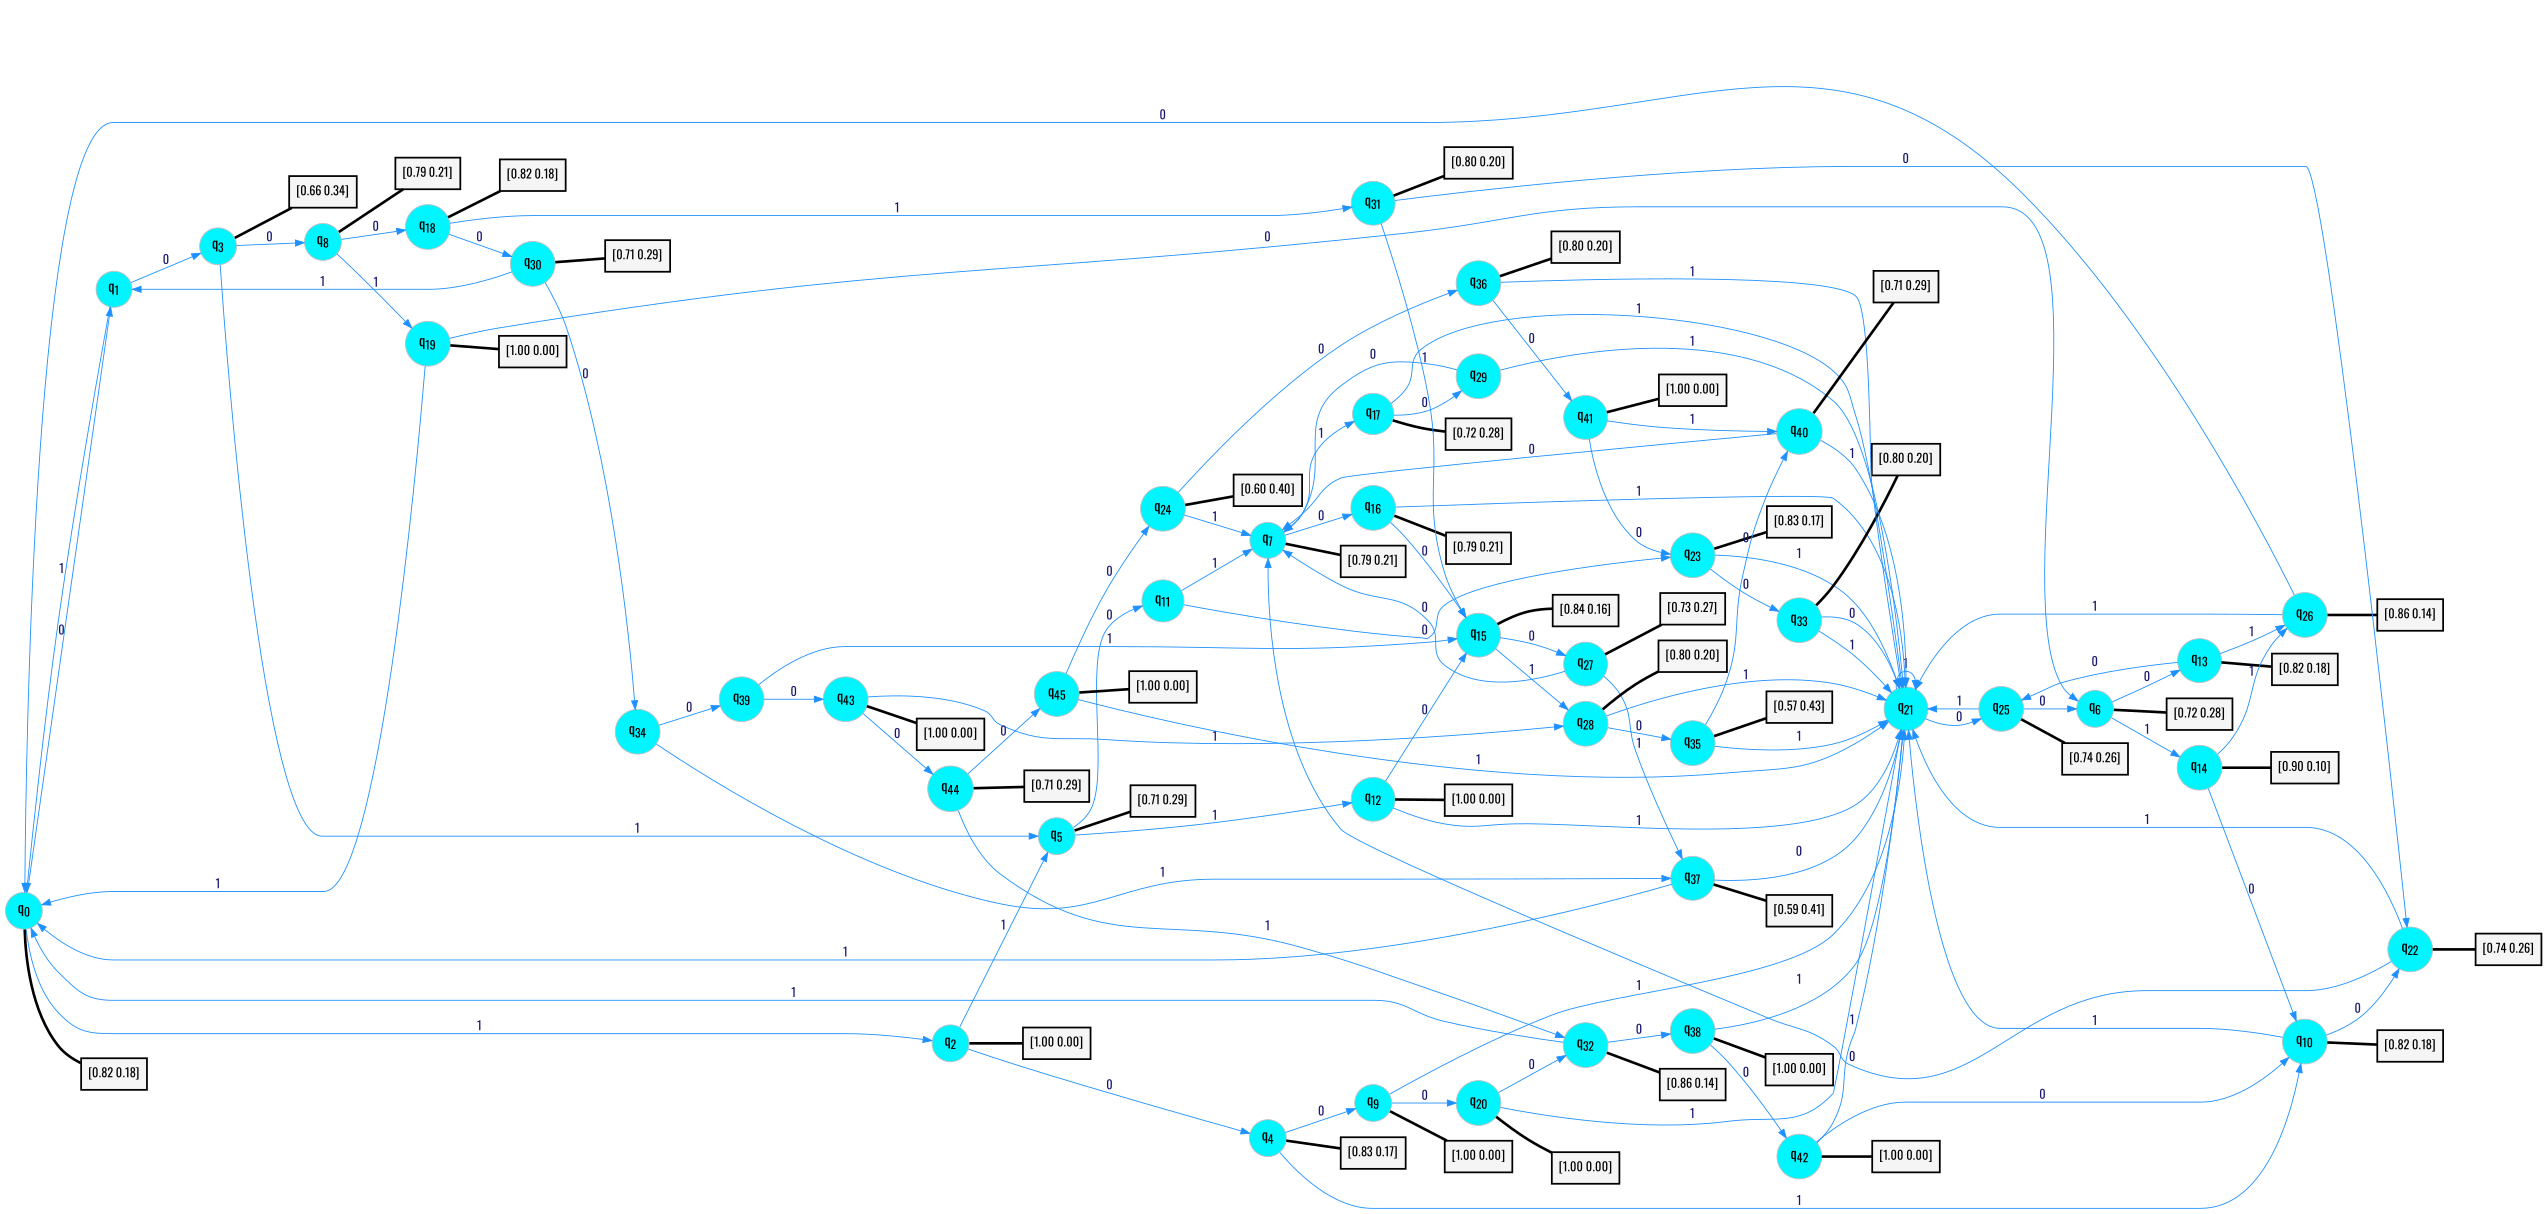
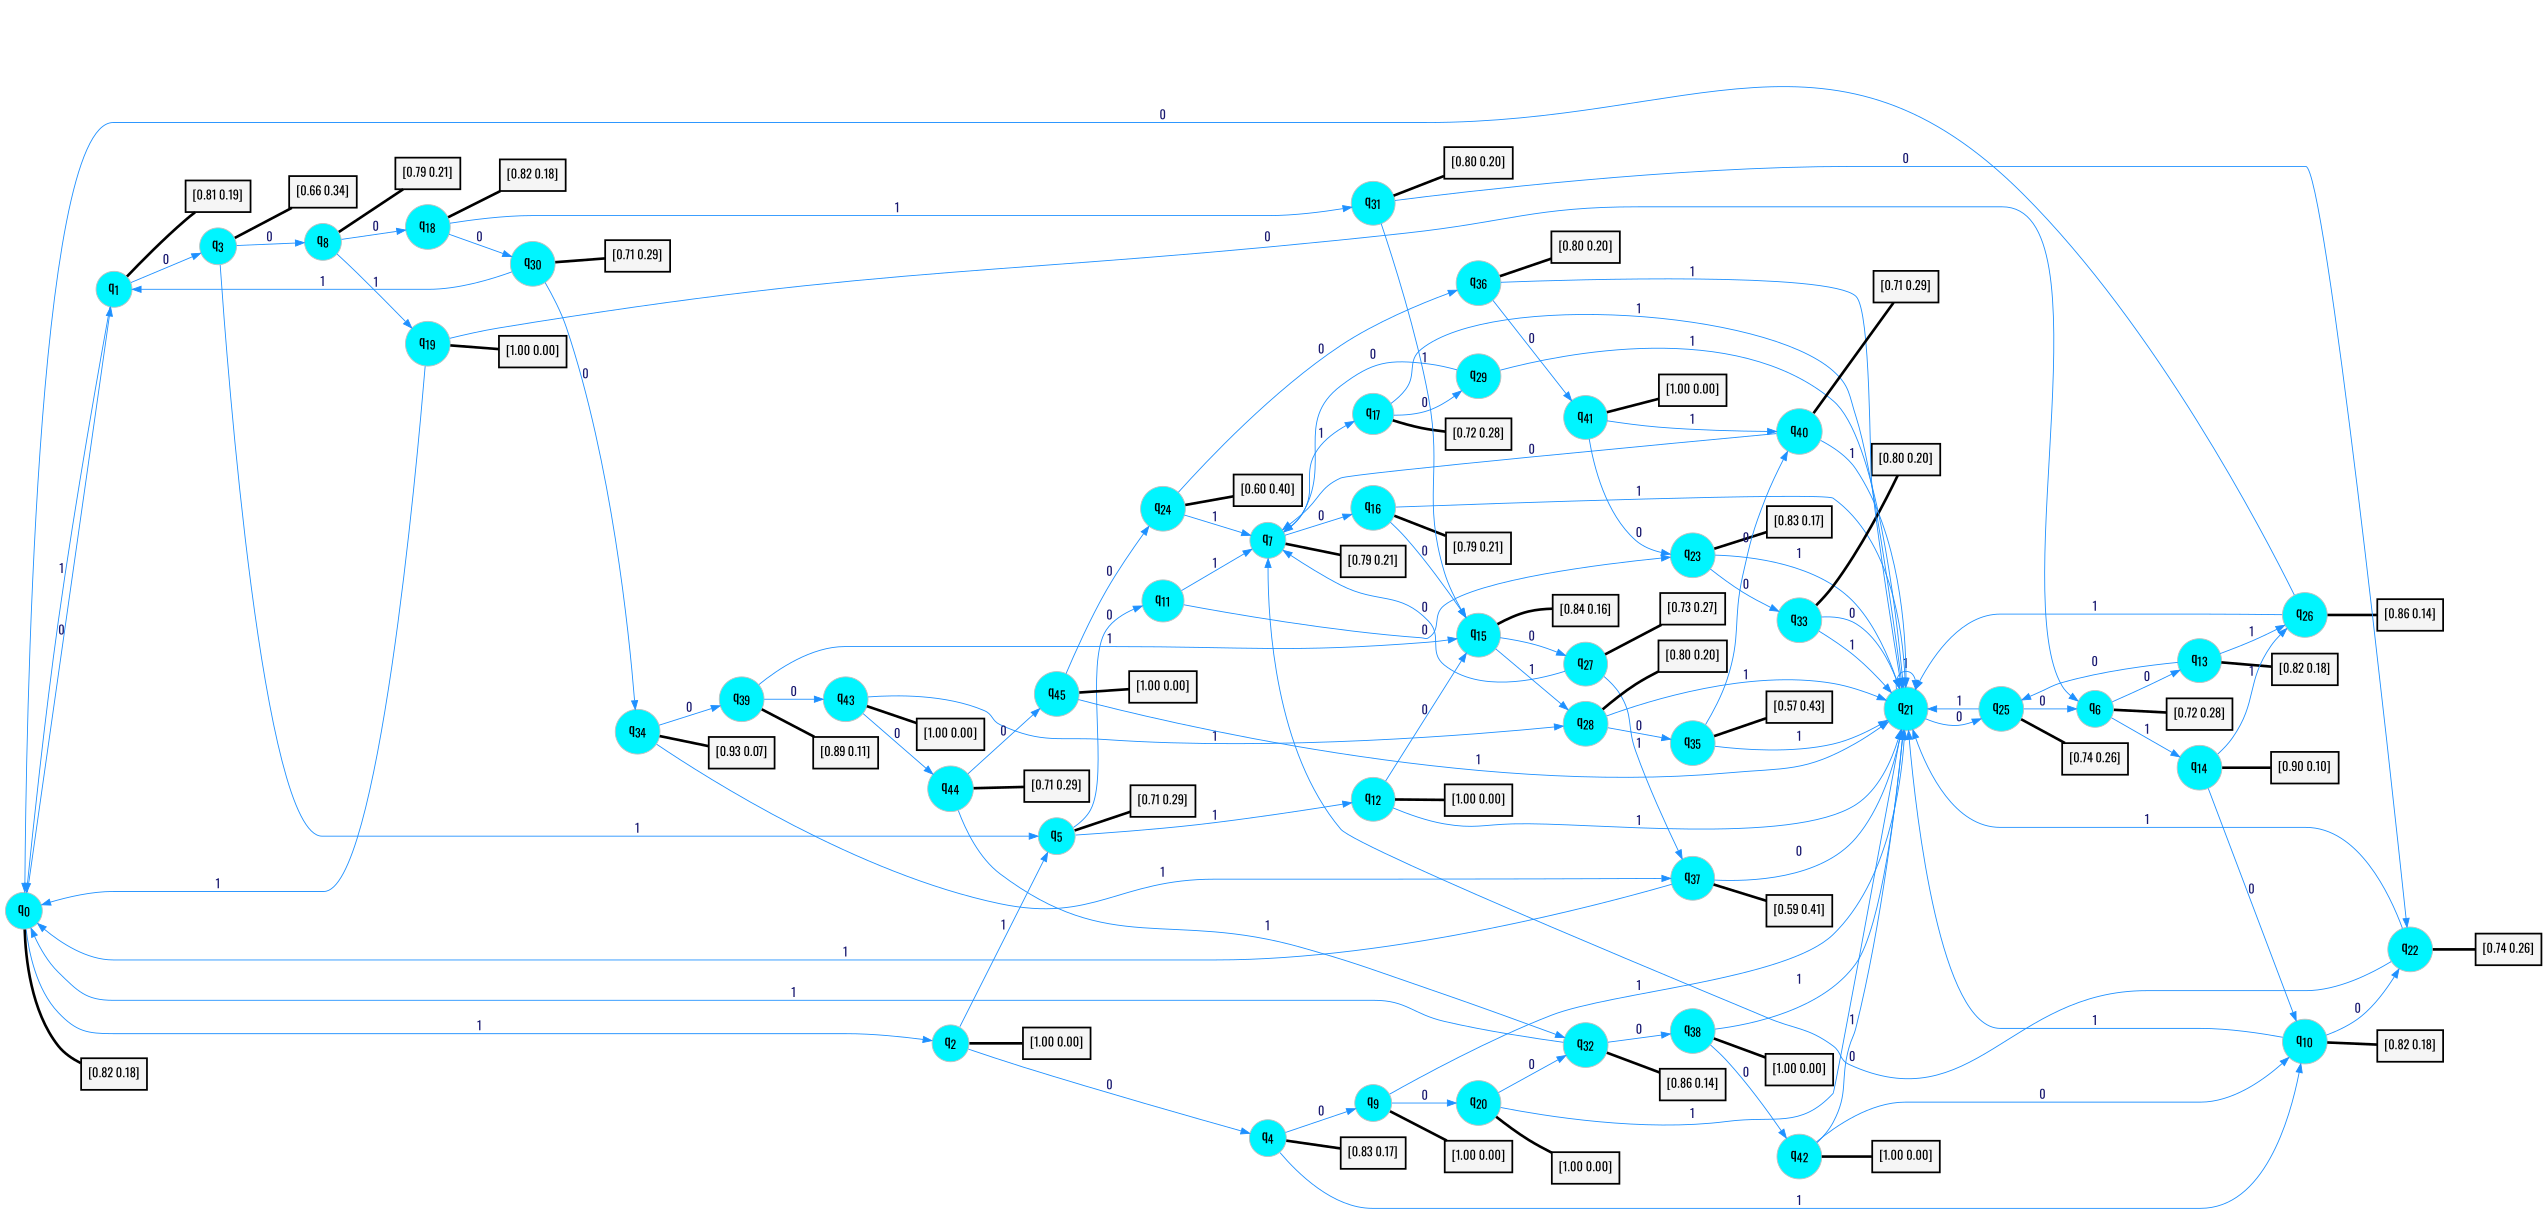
node "[0.81 0.19]": added
node "[0.93 0.07]": added
node "[0.89 0.11]": added
